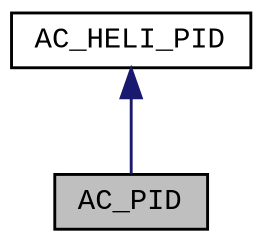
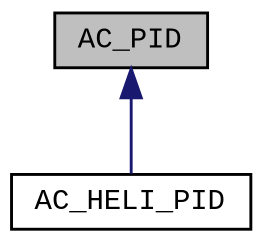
edge "AC_PID" -> "AC_HELI_PID": reversed
